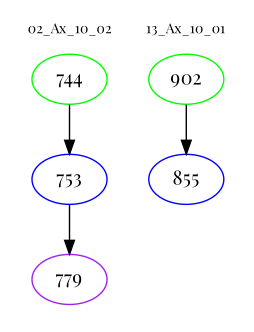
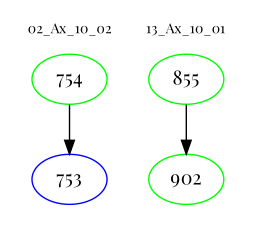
node "744": label "744" -> "754"
edge "902" -> "855": reversed
node "855": color blue -> green
node "779": removed
